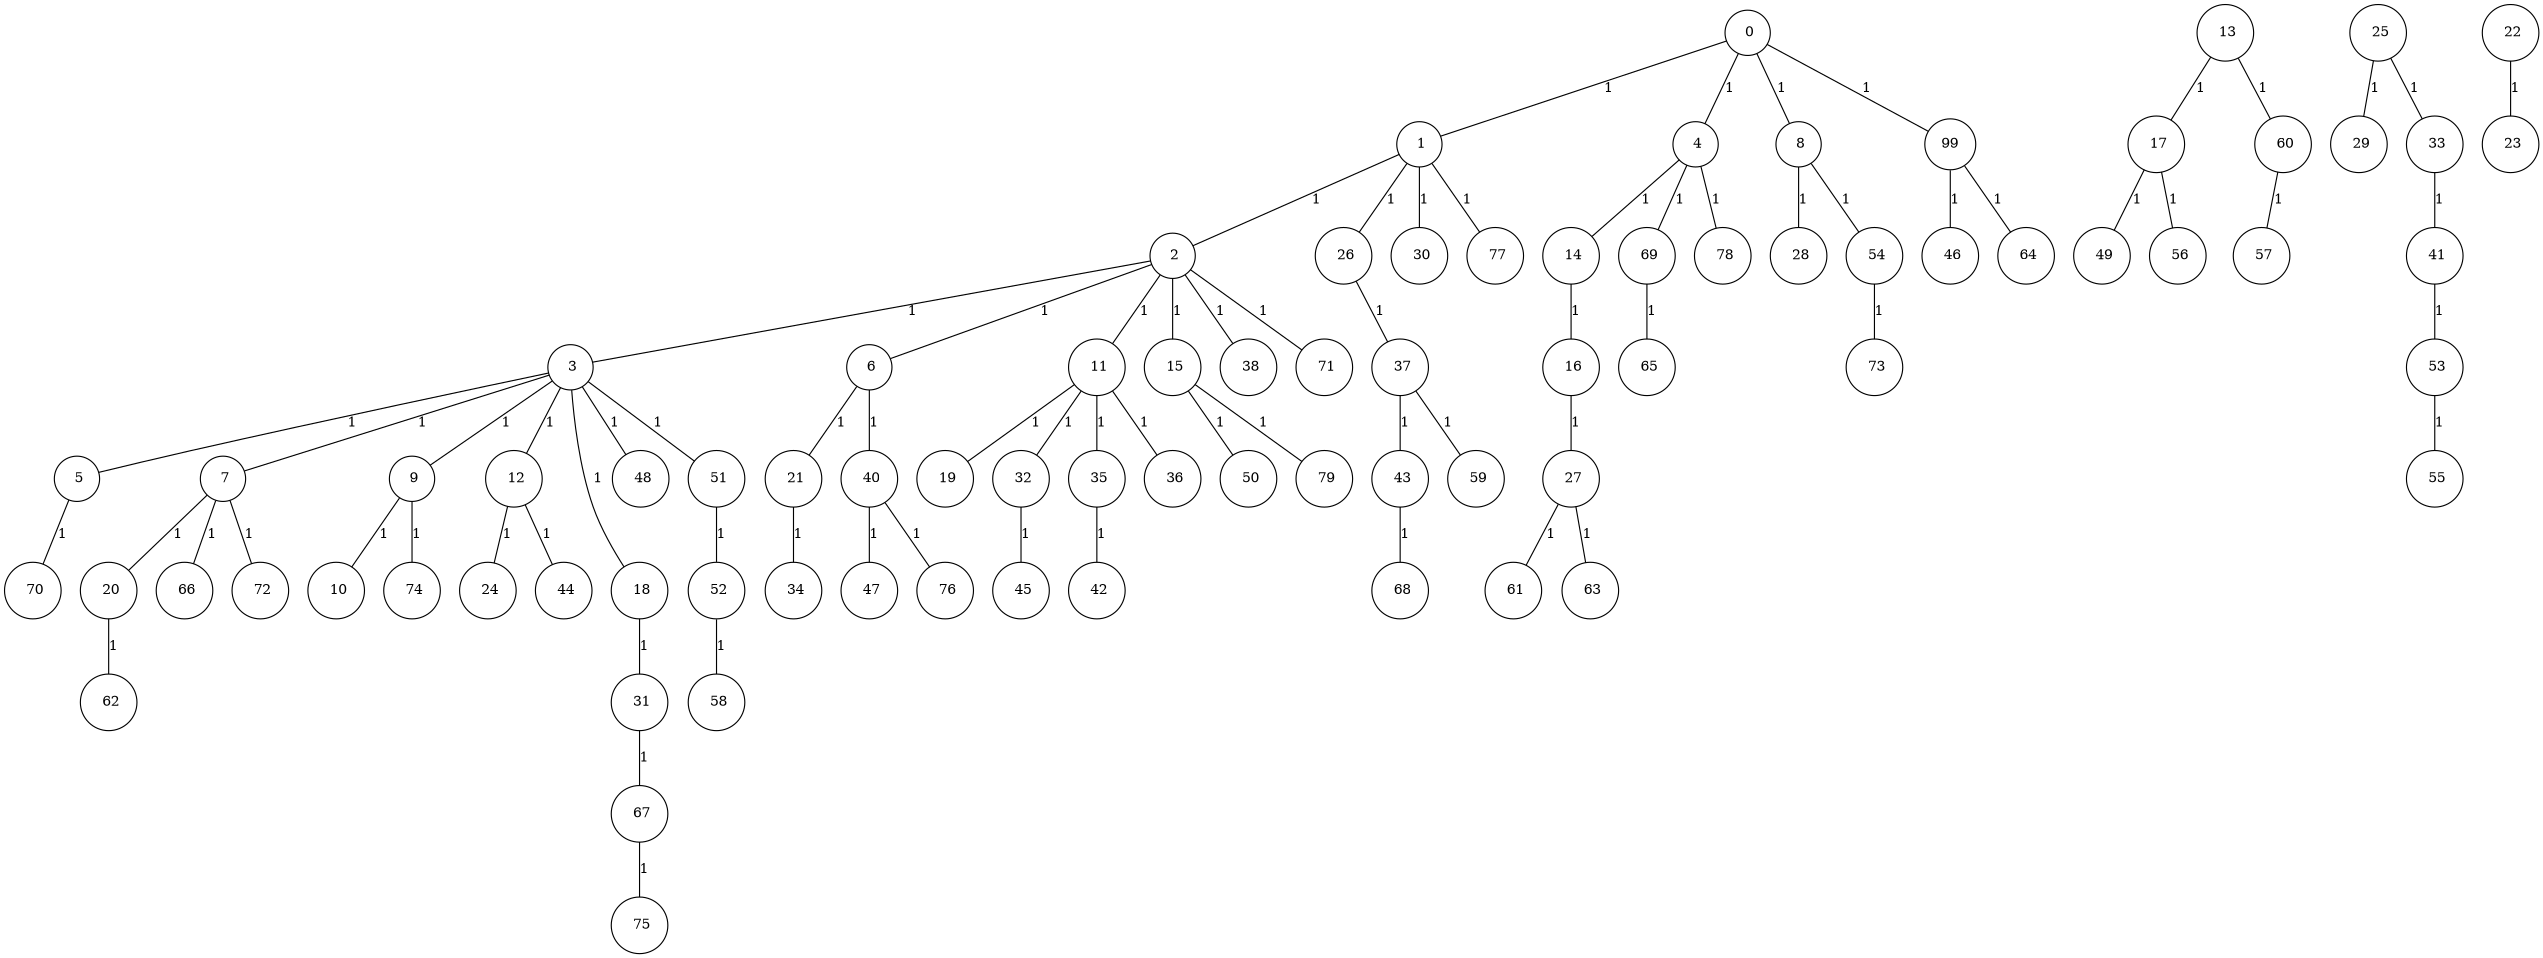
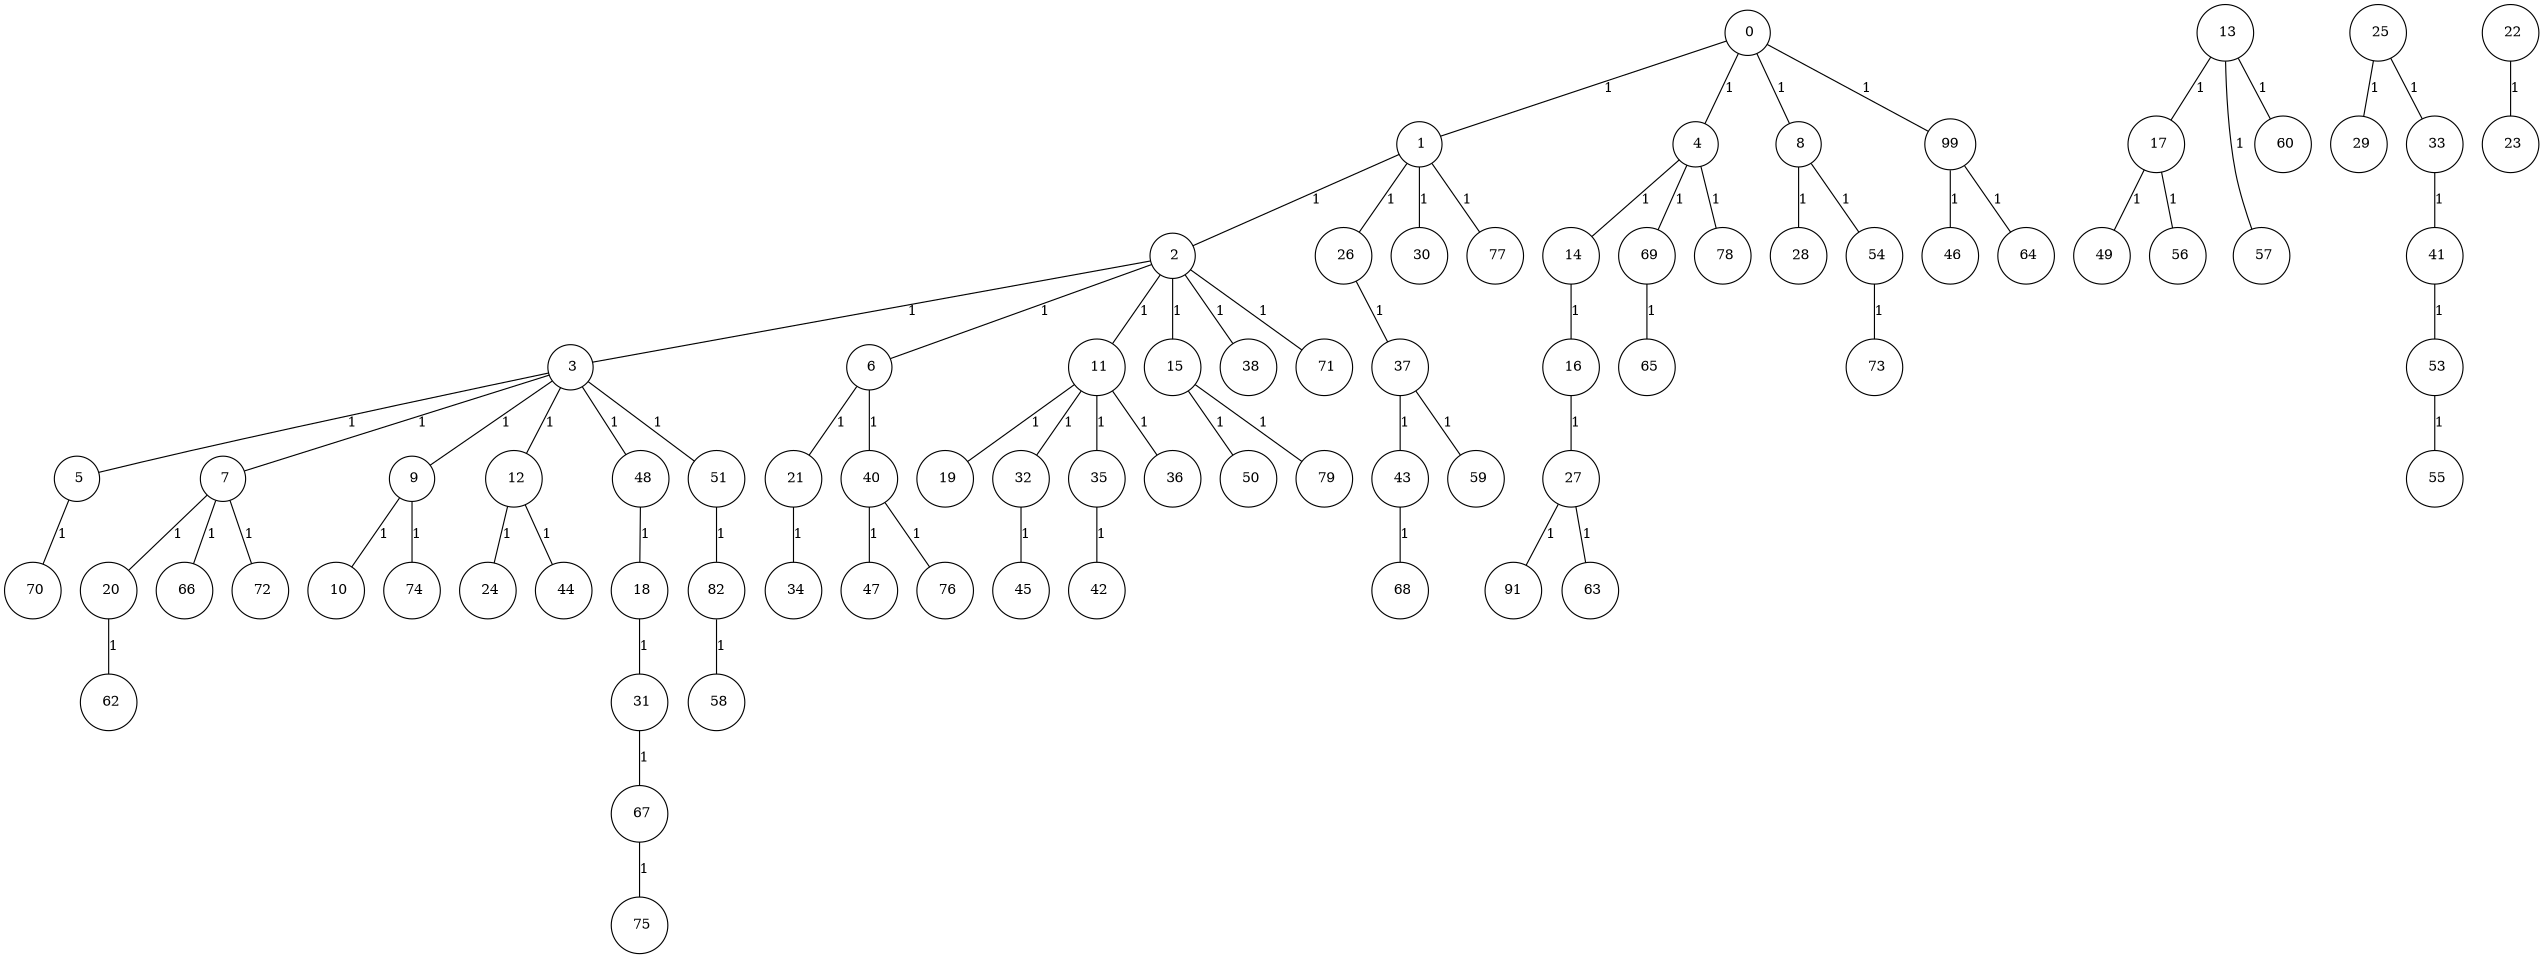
edge "60" -- "57": now "13" -- "57"
edge "3" -- "18": now "48" -- "18"
node "52": label "52" -> "82"
node "61": label "61" -> "91"
